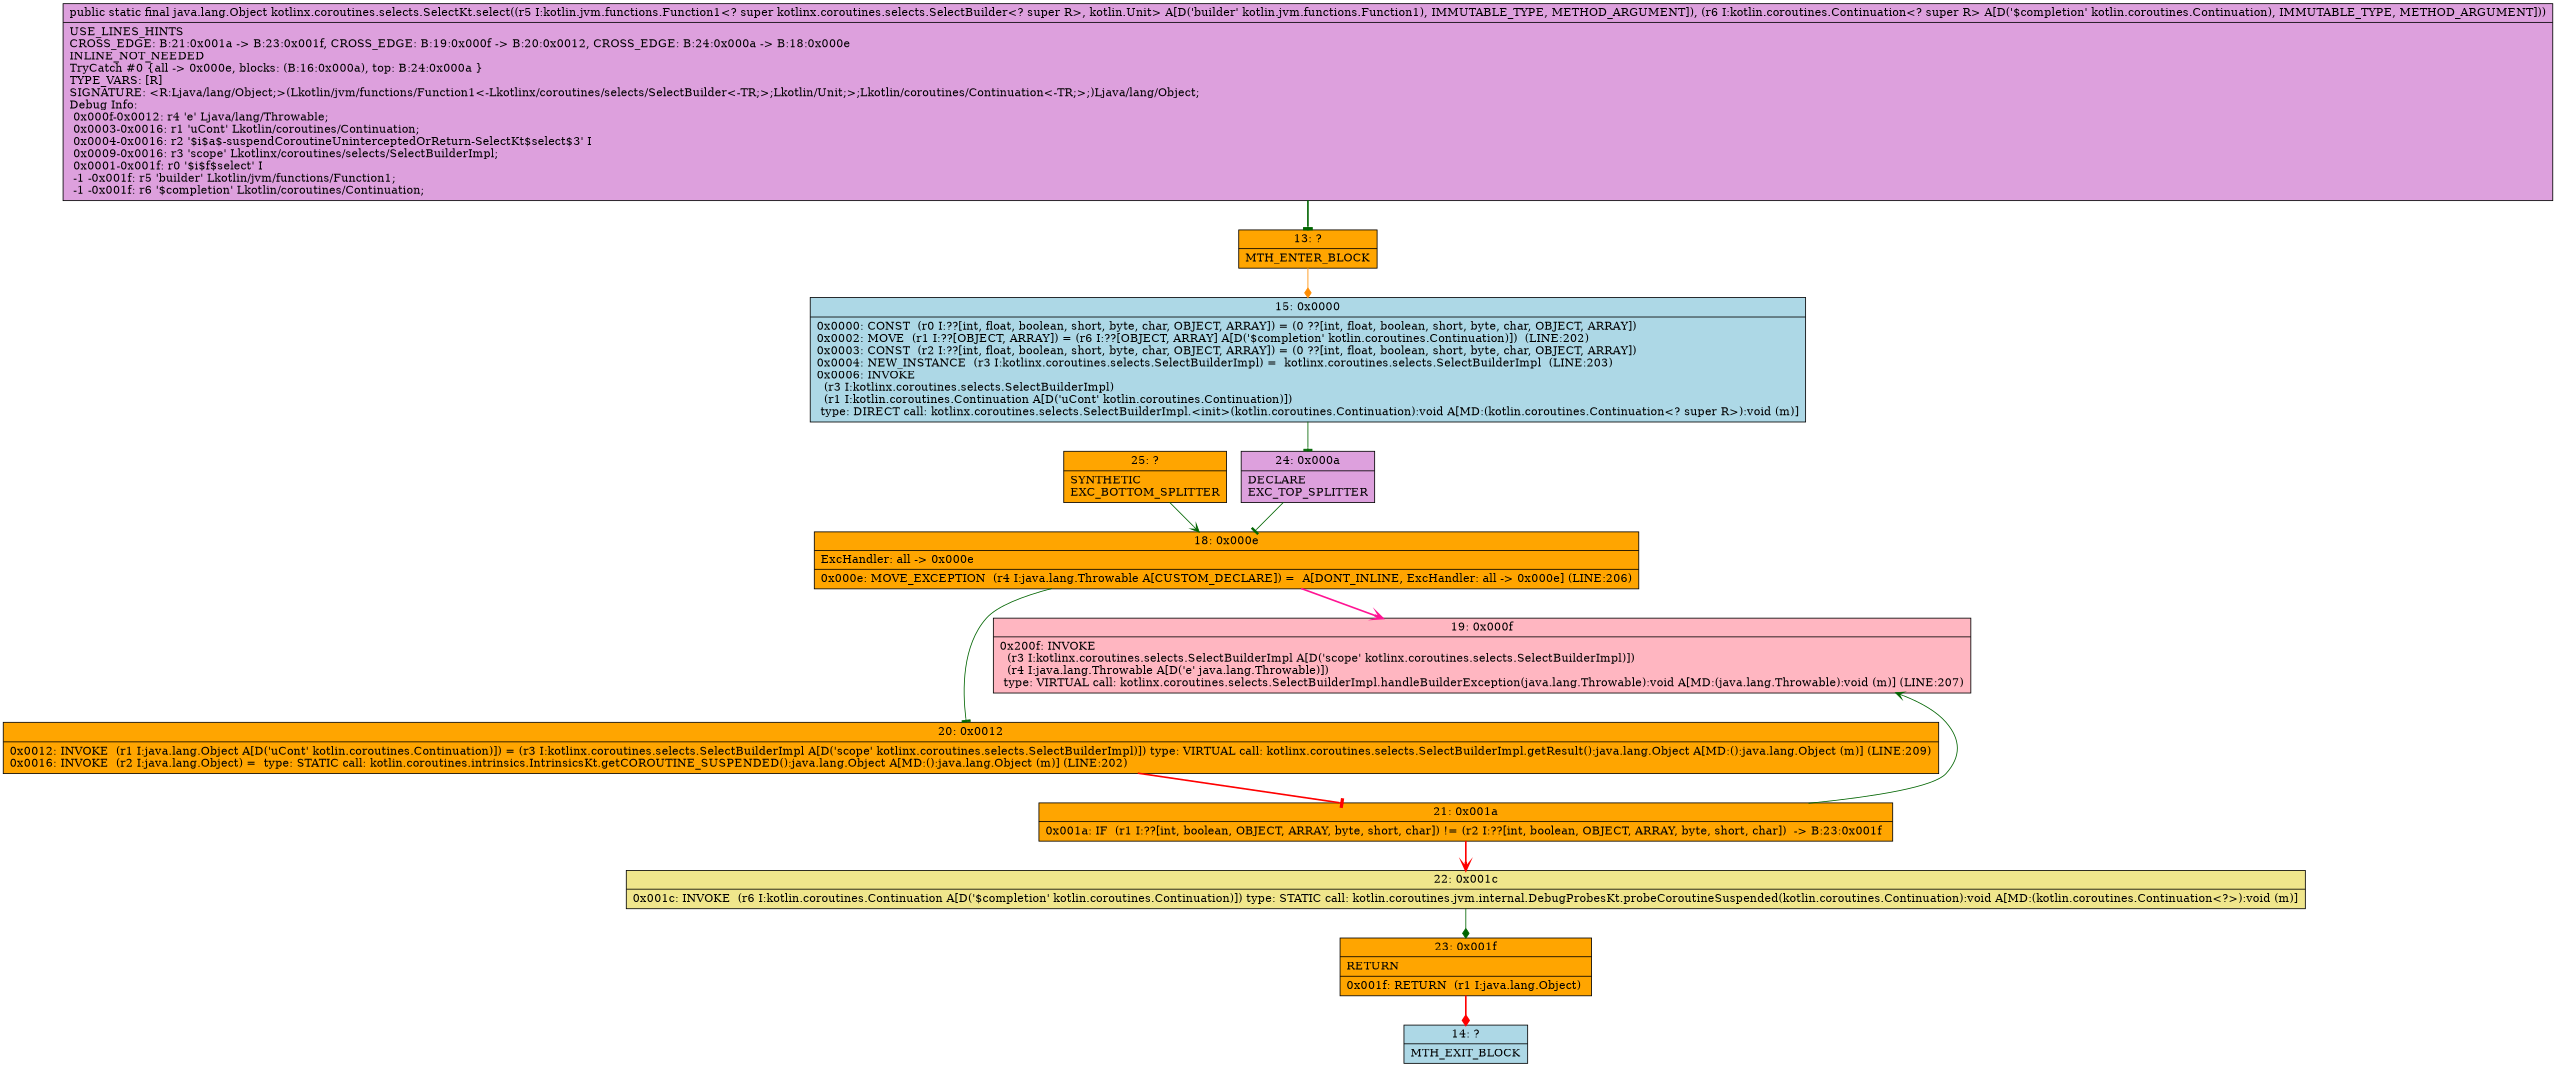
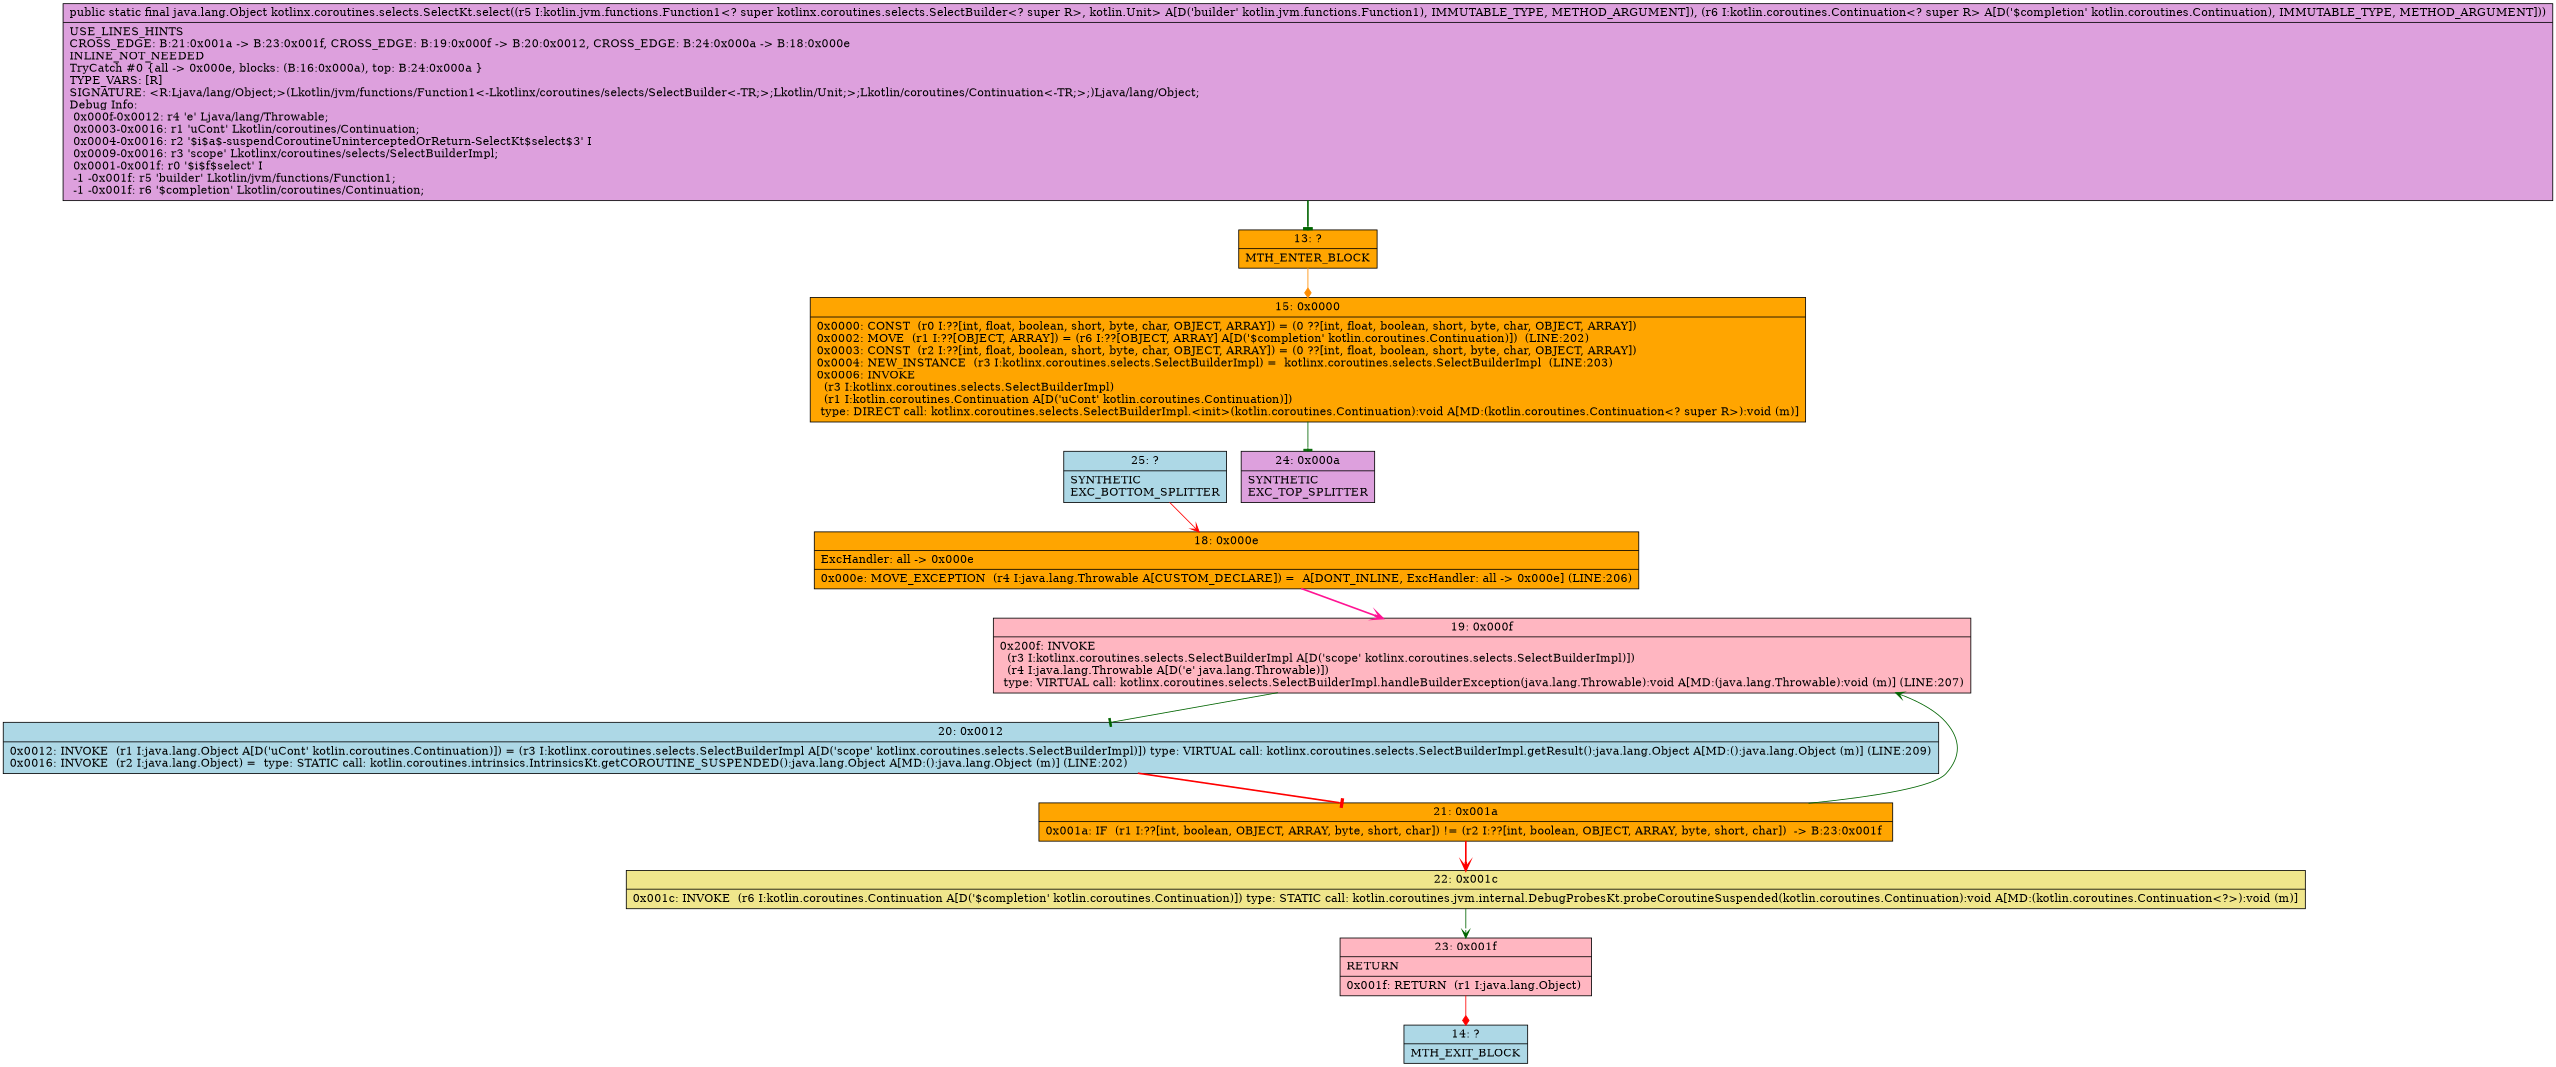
node "15: 0x0000": fillcolor lightblue -> orange
node "25: ?": fillcolor orange -> lightblue
node "24: 0x000a": text "DECLARE" -> "SYNTHETIC"
edge "25: ?" -> "18: 0x000e": color darkgreen -> red
edge "24: 0x000a" -> "18: 0x000e": removed
edge "18: 0x000e" -> "20: 0x0012": now "19: 0x000f" -> "20: 0x0012"
node "20: 0x0012": fillcolor orange -> lightblue
edge "22: 0x001c" -> "23: 0x001f": arrowhead diamond -> vee
node "23: 0x001f": fillcolor orange -> lightpink
edge "23: 0x001f" -> "14: ?": style bold -> solid
